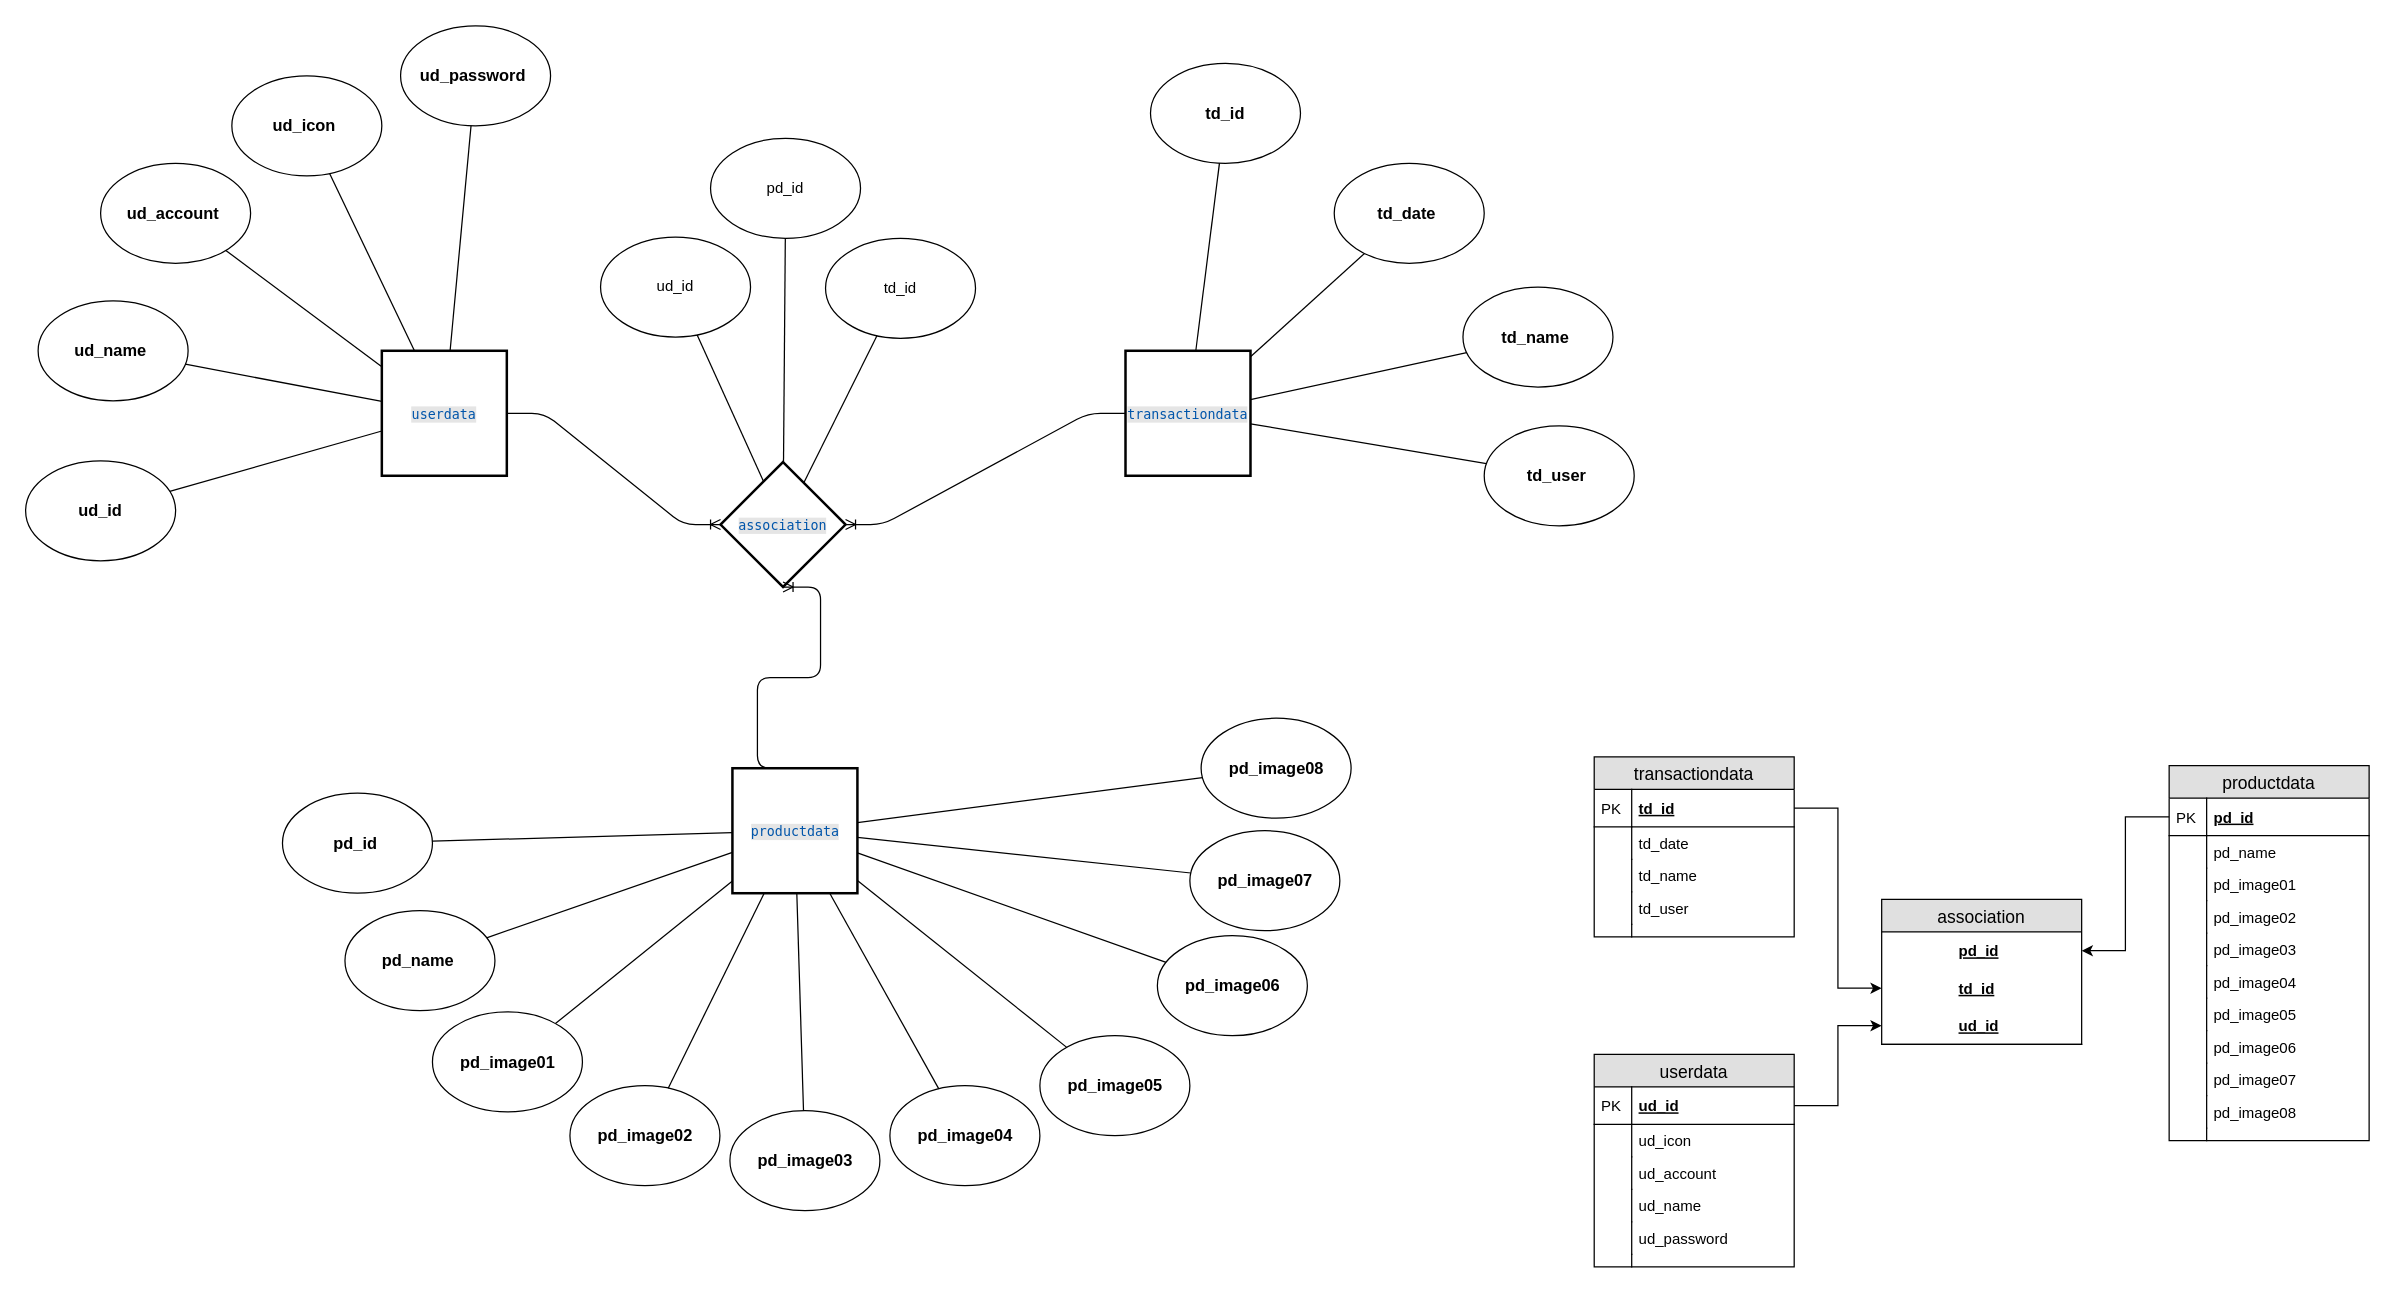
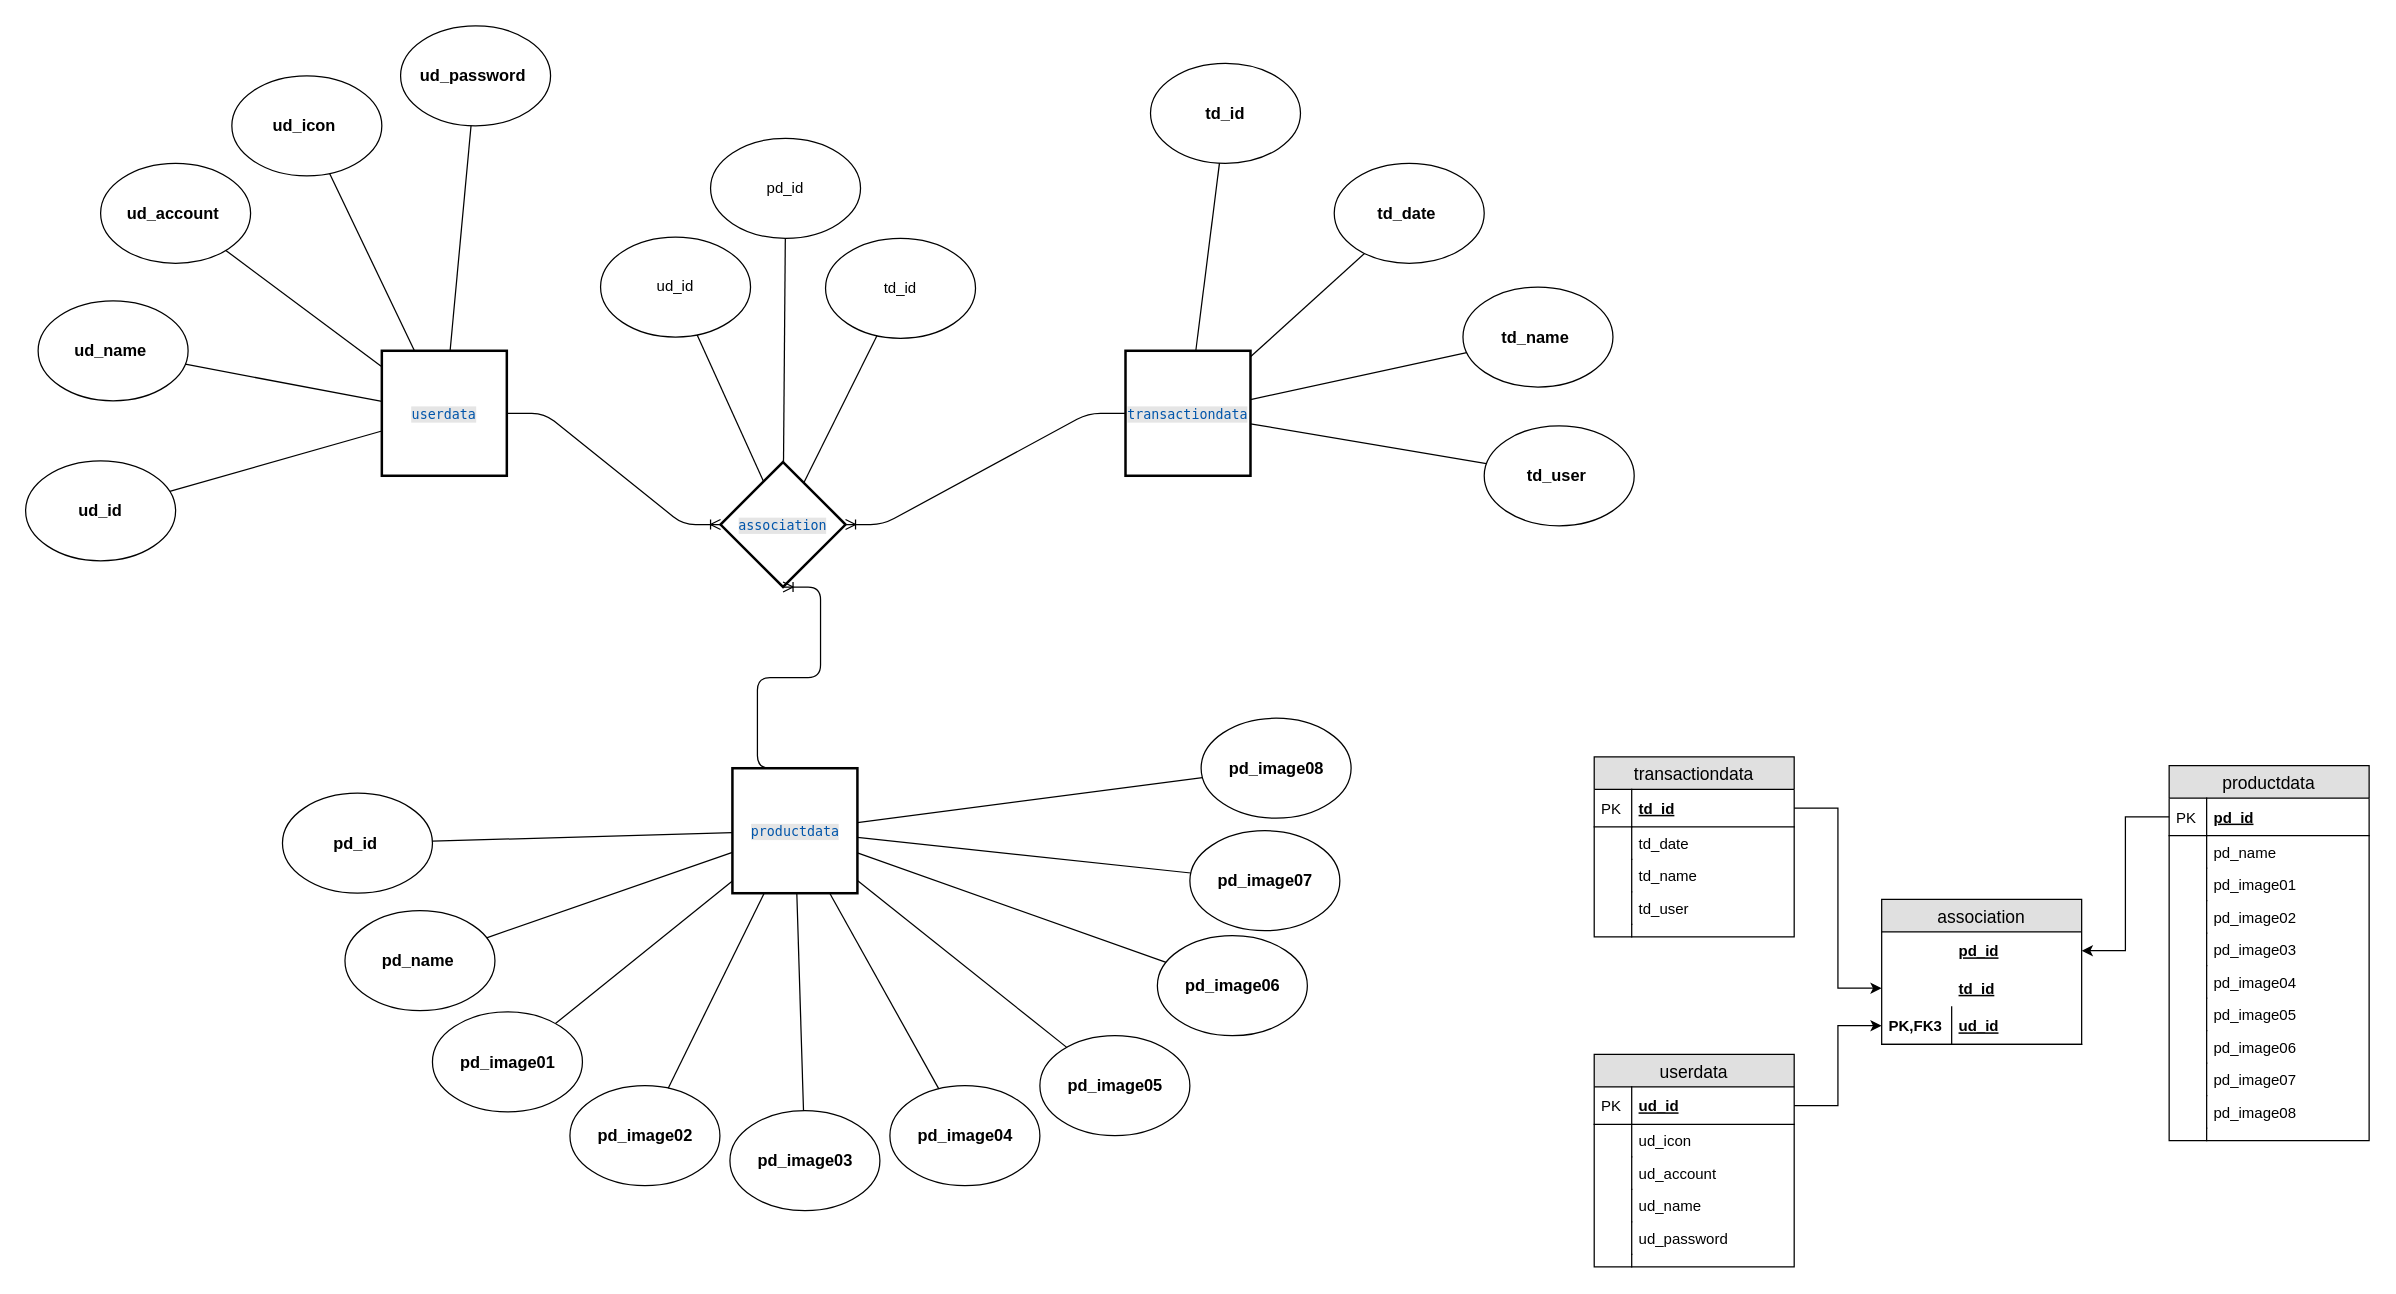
node "PK,FK3": added
